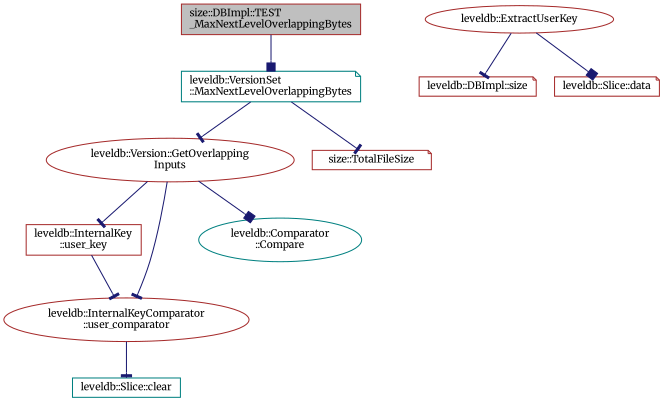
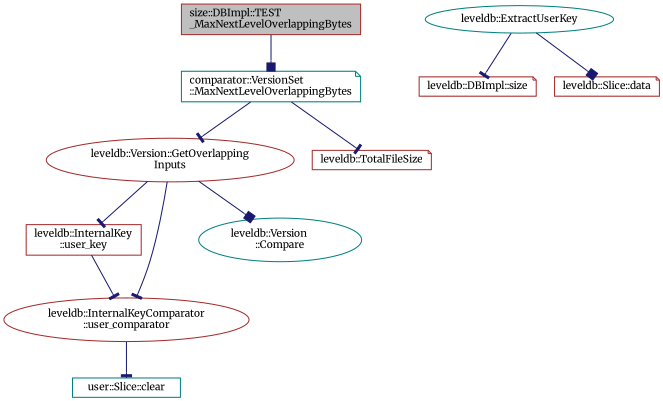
node "leveldb::ExtractUserKey": color brown -> teal
node "leveldb::VersionSet ::MaxNextLevelOverlappingBytes": label "leveldb::VersionSet ::MaxNextLevelOverlappingBytes" -> "comparator::VersionSet ::MaxNextLevelOverlappingBytes"
node "size::TotalFileSize": label "size::TotalFileSize" -> "leveldb::TotalFileSize"
node "leveldb::Comparator ::Compare": label "leveldb::Comparator ::Compare" -> "leveldb::Version ::Compare"
node "leveldb::Slice::clear": label "leveldb::Slice::clear" -> "user::Slice::clear"
